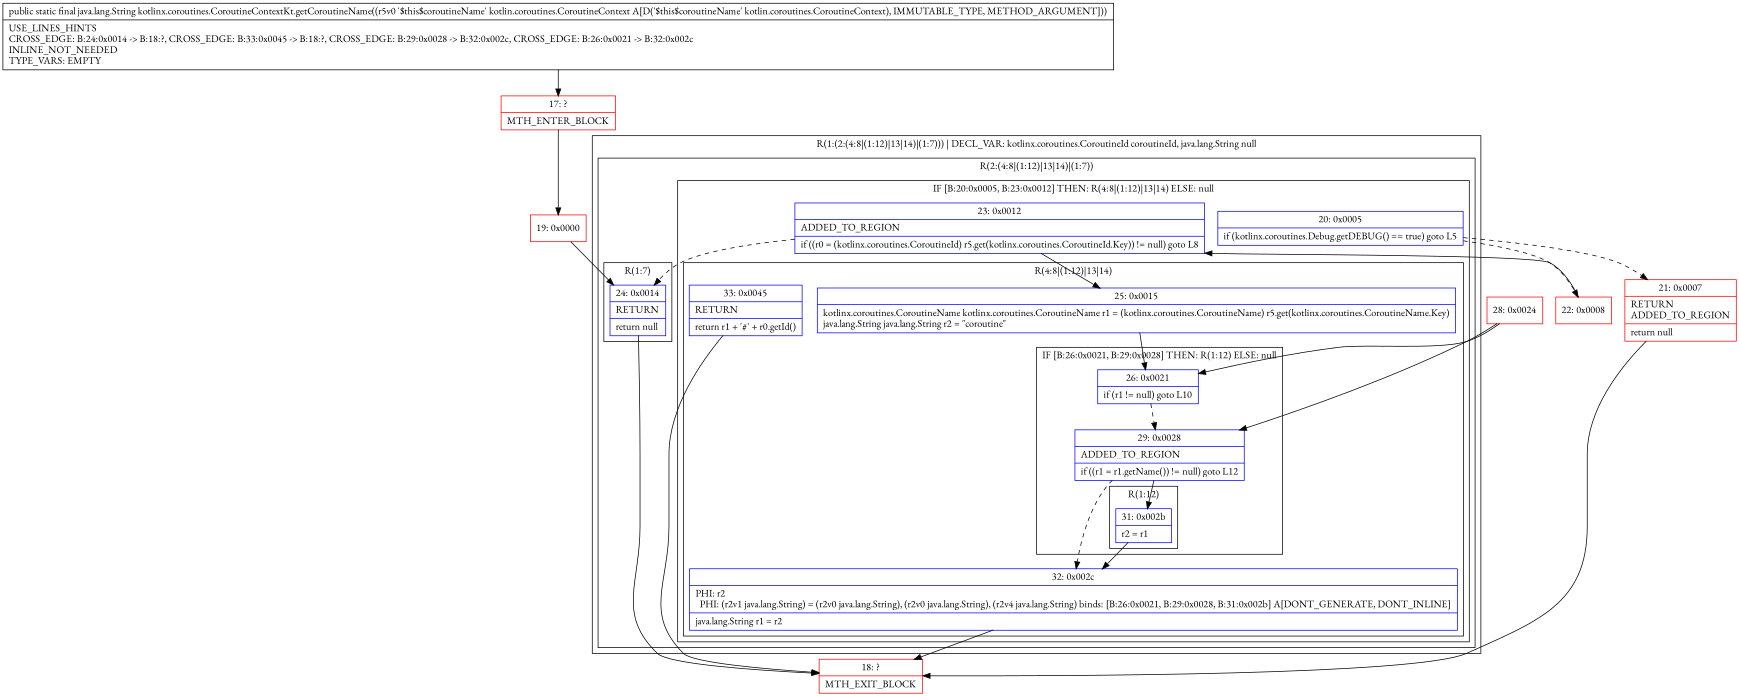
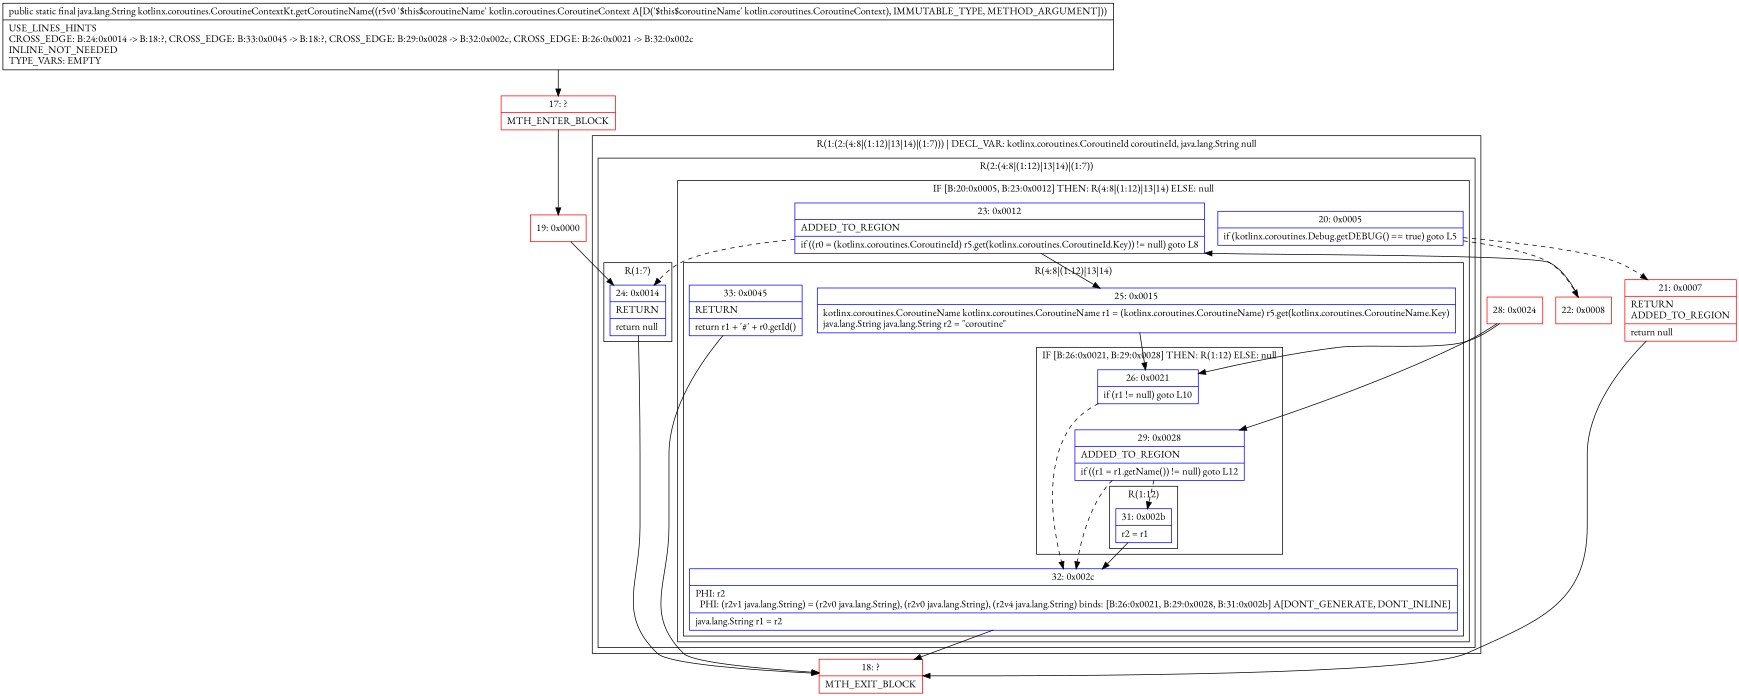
edge "26: 0x0021" -> "29: 0x0028": now "26: 0x0021" -> "32: 0x002c"
edge "29: 0x0028" -> "31: 0x002b": style solid -> dashed
